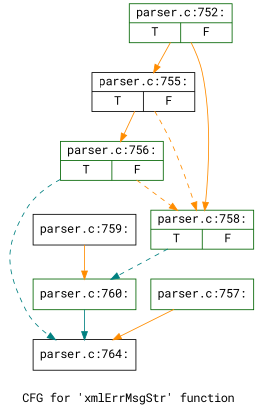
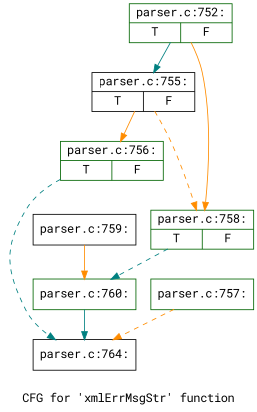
edge "parser.c:752:" -> "parser.c:755:": color darkorange -> teal
edge "parser.c:756:" -> "parser.c:758:": removed
edge "parser.c:757:" -> "parser.c:764:": style solid -> dashed
